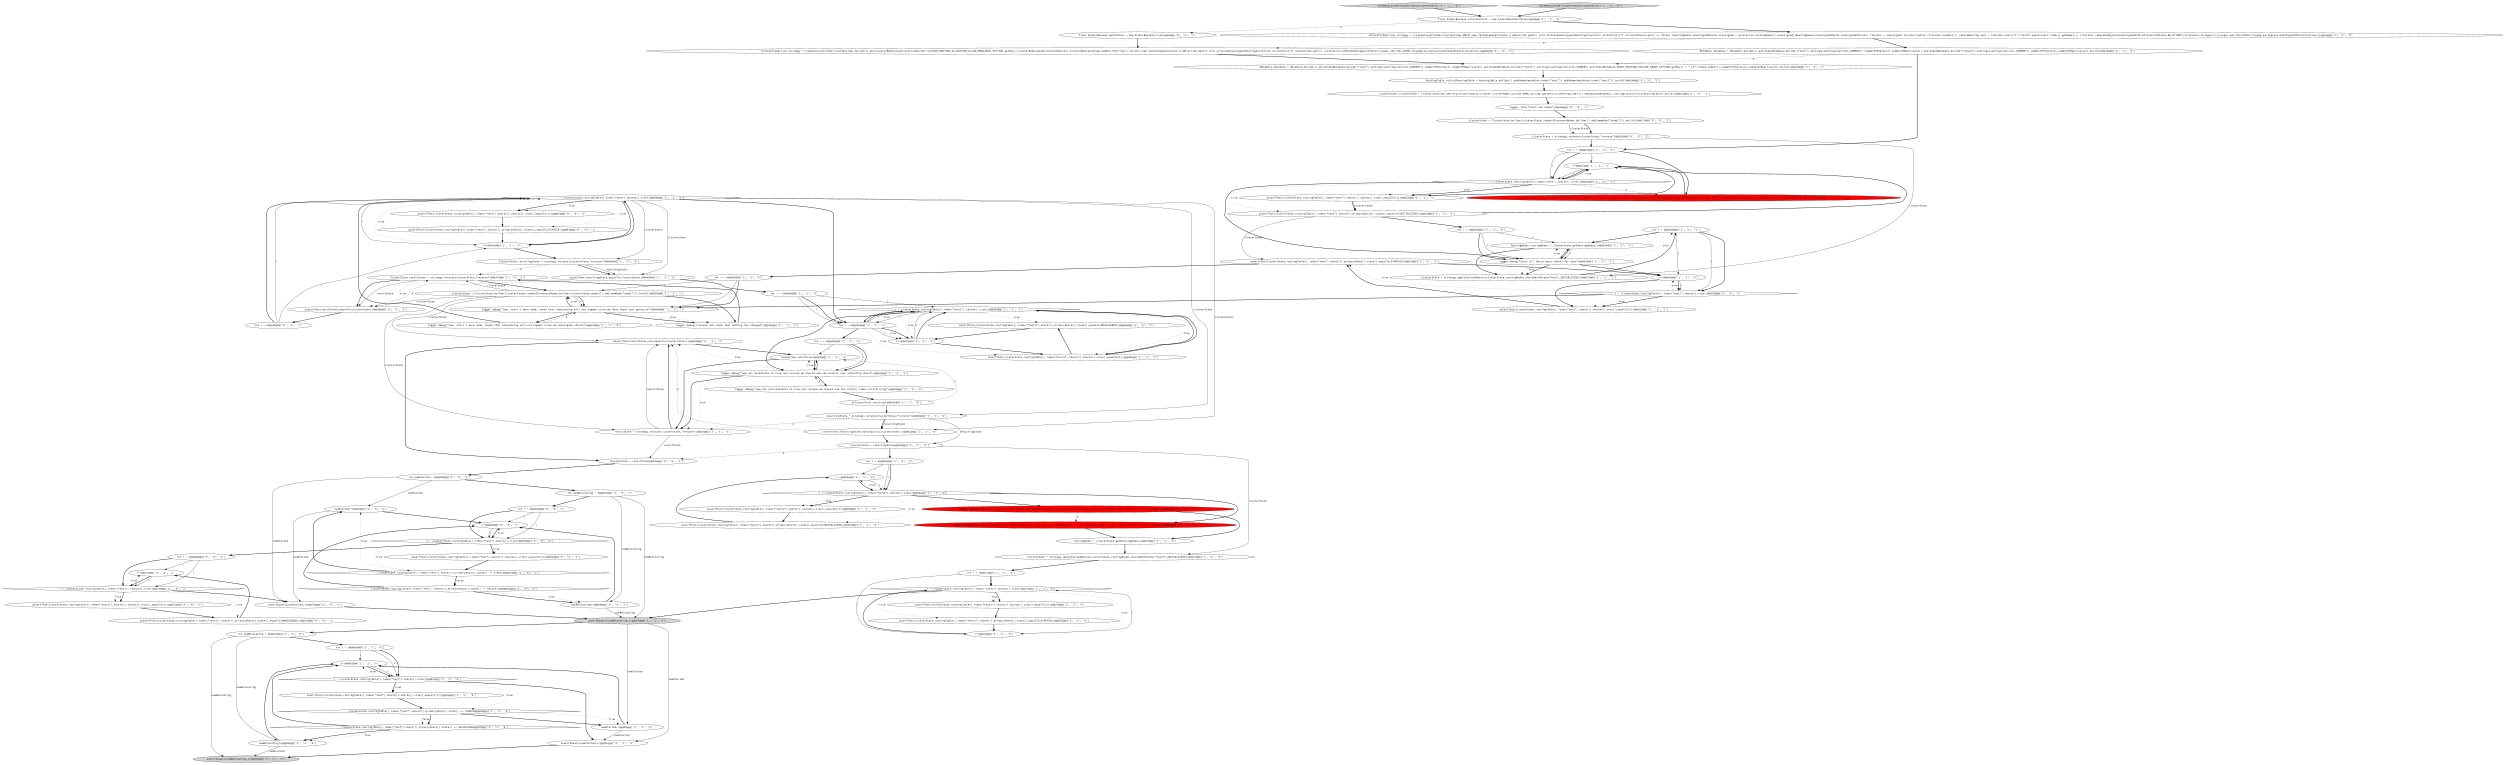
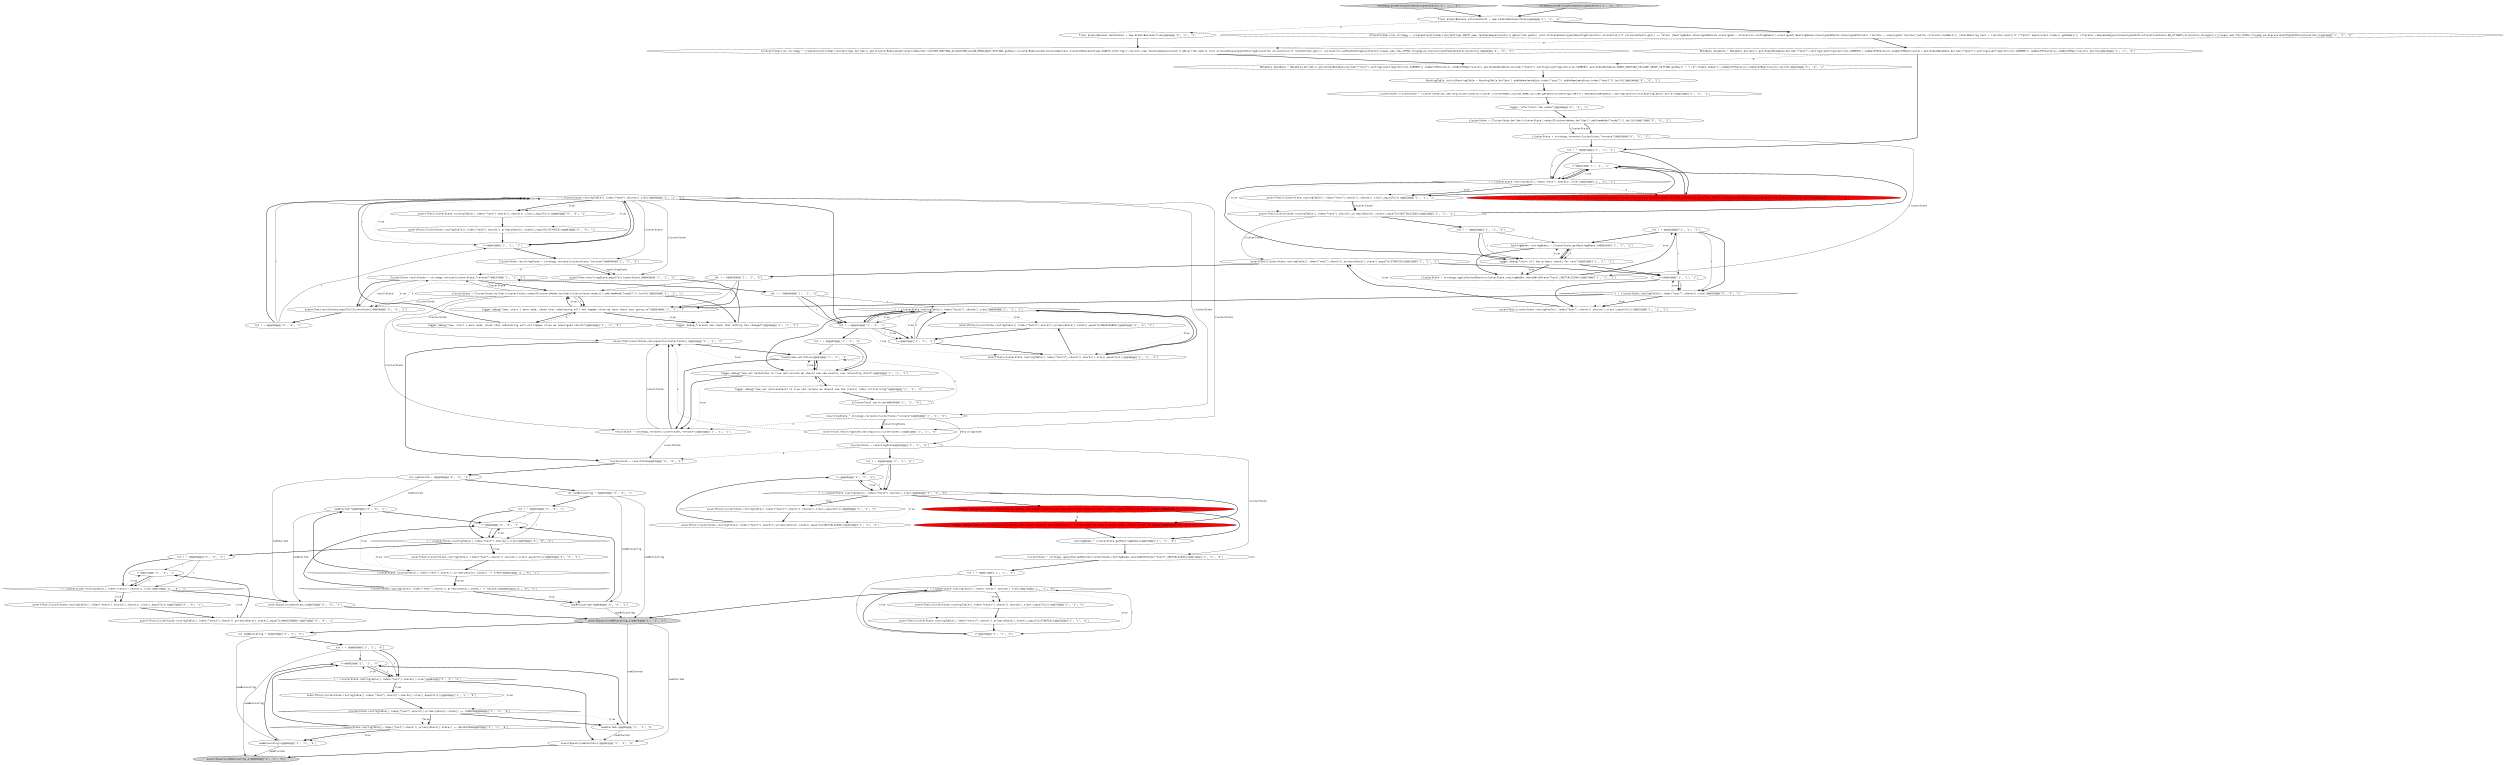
edge "int numRelocating = 0@@@79@@@['1', '1', '0']" -> "assertEquals(numRelocating,1)@@@92@@@['1', '1', '0']": now "int i = 0@@@80@@@['1', '1', '0']" -> "assertEquals(numRelocating,1)@@@92@@@['1', '1', '0']"
